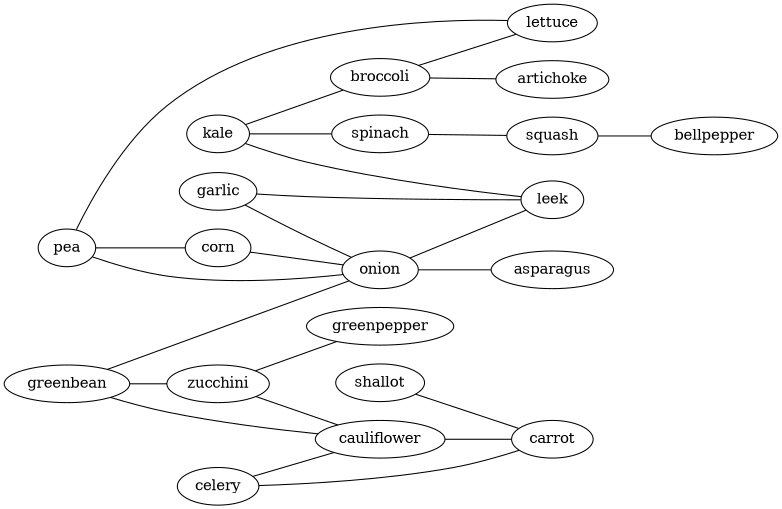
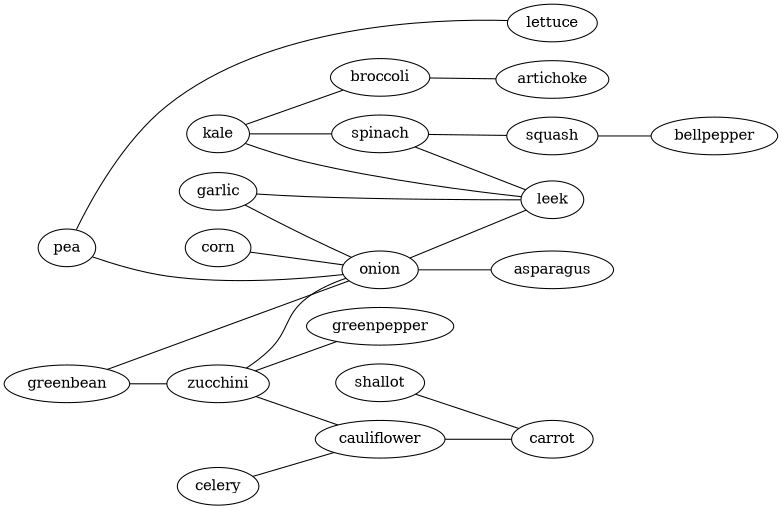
edge "lettuce" -- "broccoli": removed
edge "spinach" -- "leek": added
edge "pea" -- "corn": removed
edge "onion" -- "zucchini": added
edge "greenbean" -- "cauliflower": removed
edge "carrot" -- "celery": removed
